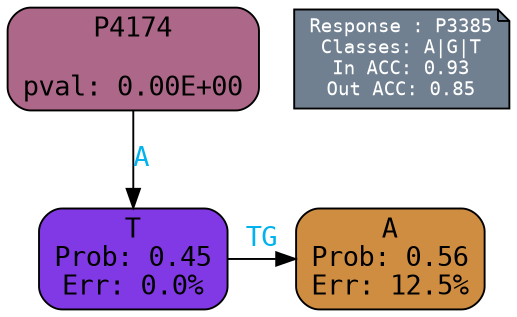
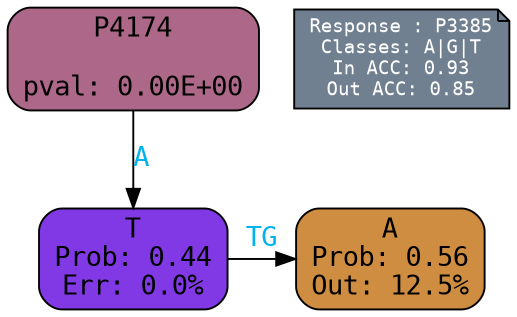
node "T Prob: 0.45 Err: 0.0%": label "T Prob: 0.45 Err: 0.0%" -> "T Prob: 0.44 Err: 0.0%"
node "A Prob: 0.56 Err: 12.5%": label "A Prob: 0.56 Err: 12.5%" -> "A Prob: 0.56 Out: 12.5%"
